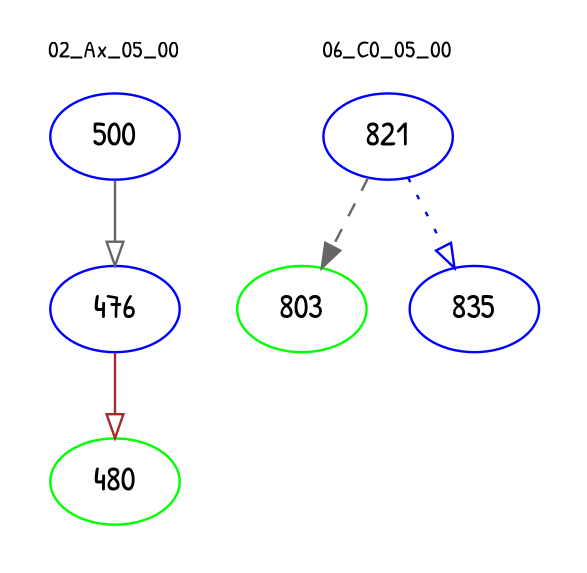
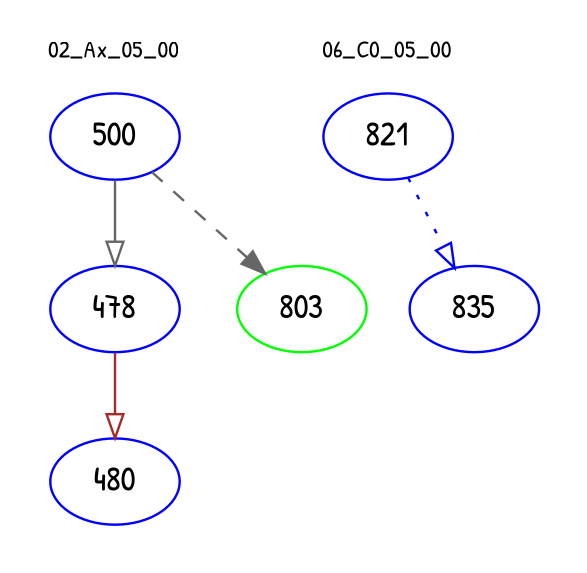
edge "821" -> "803": now "500" -> "803"
node "476": label "476" -> "478"
node "480": color green -> blue
